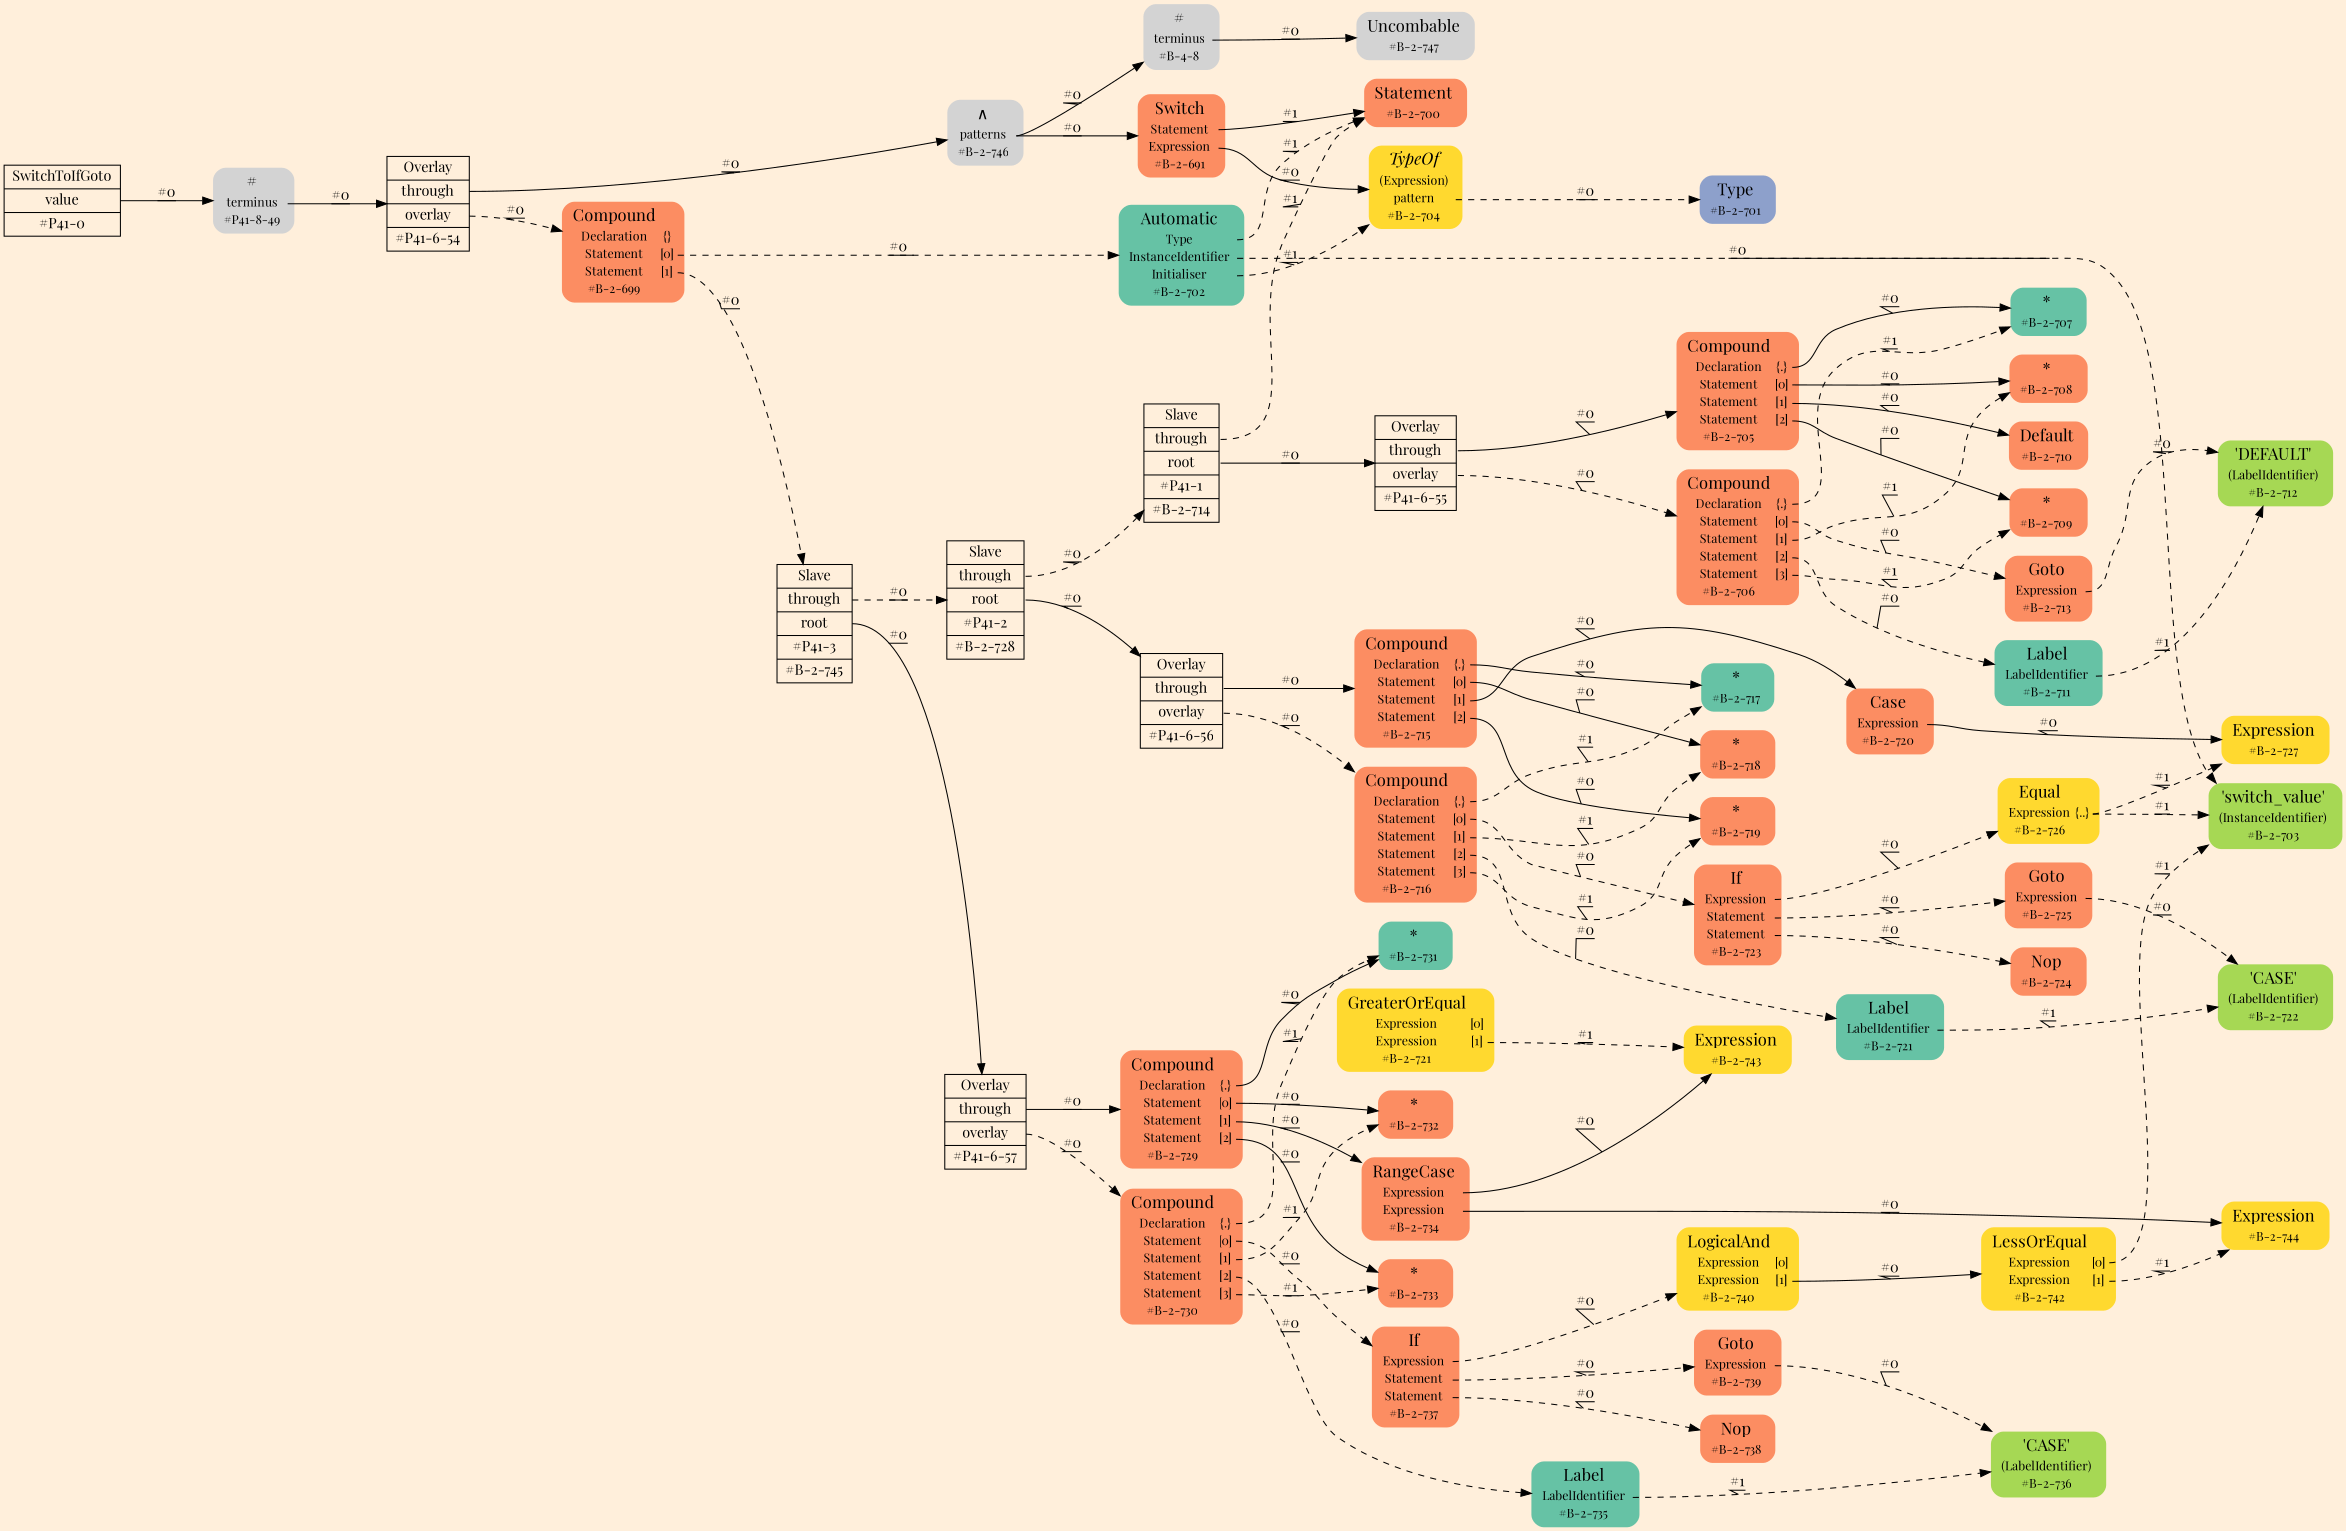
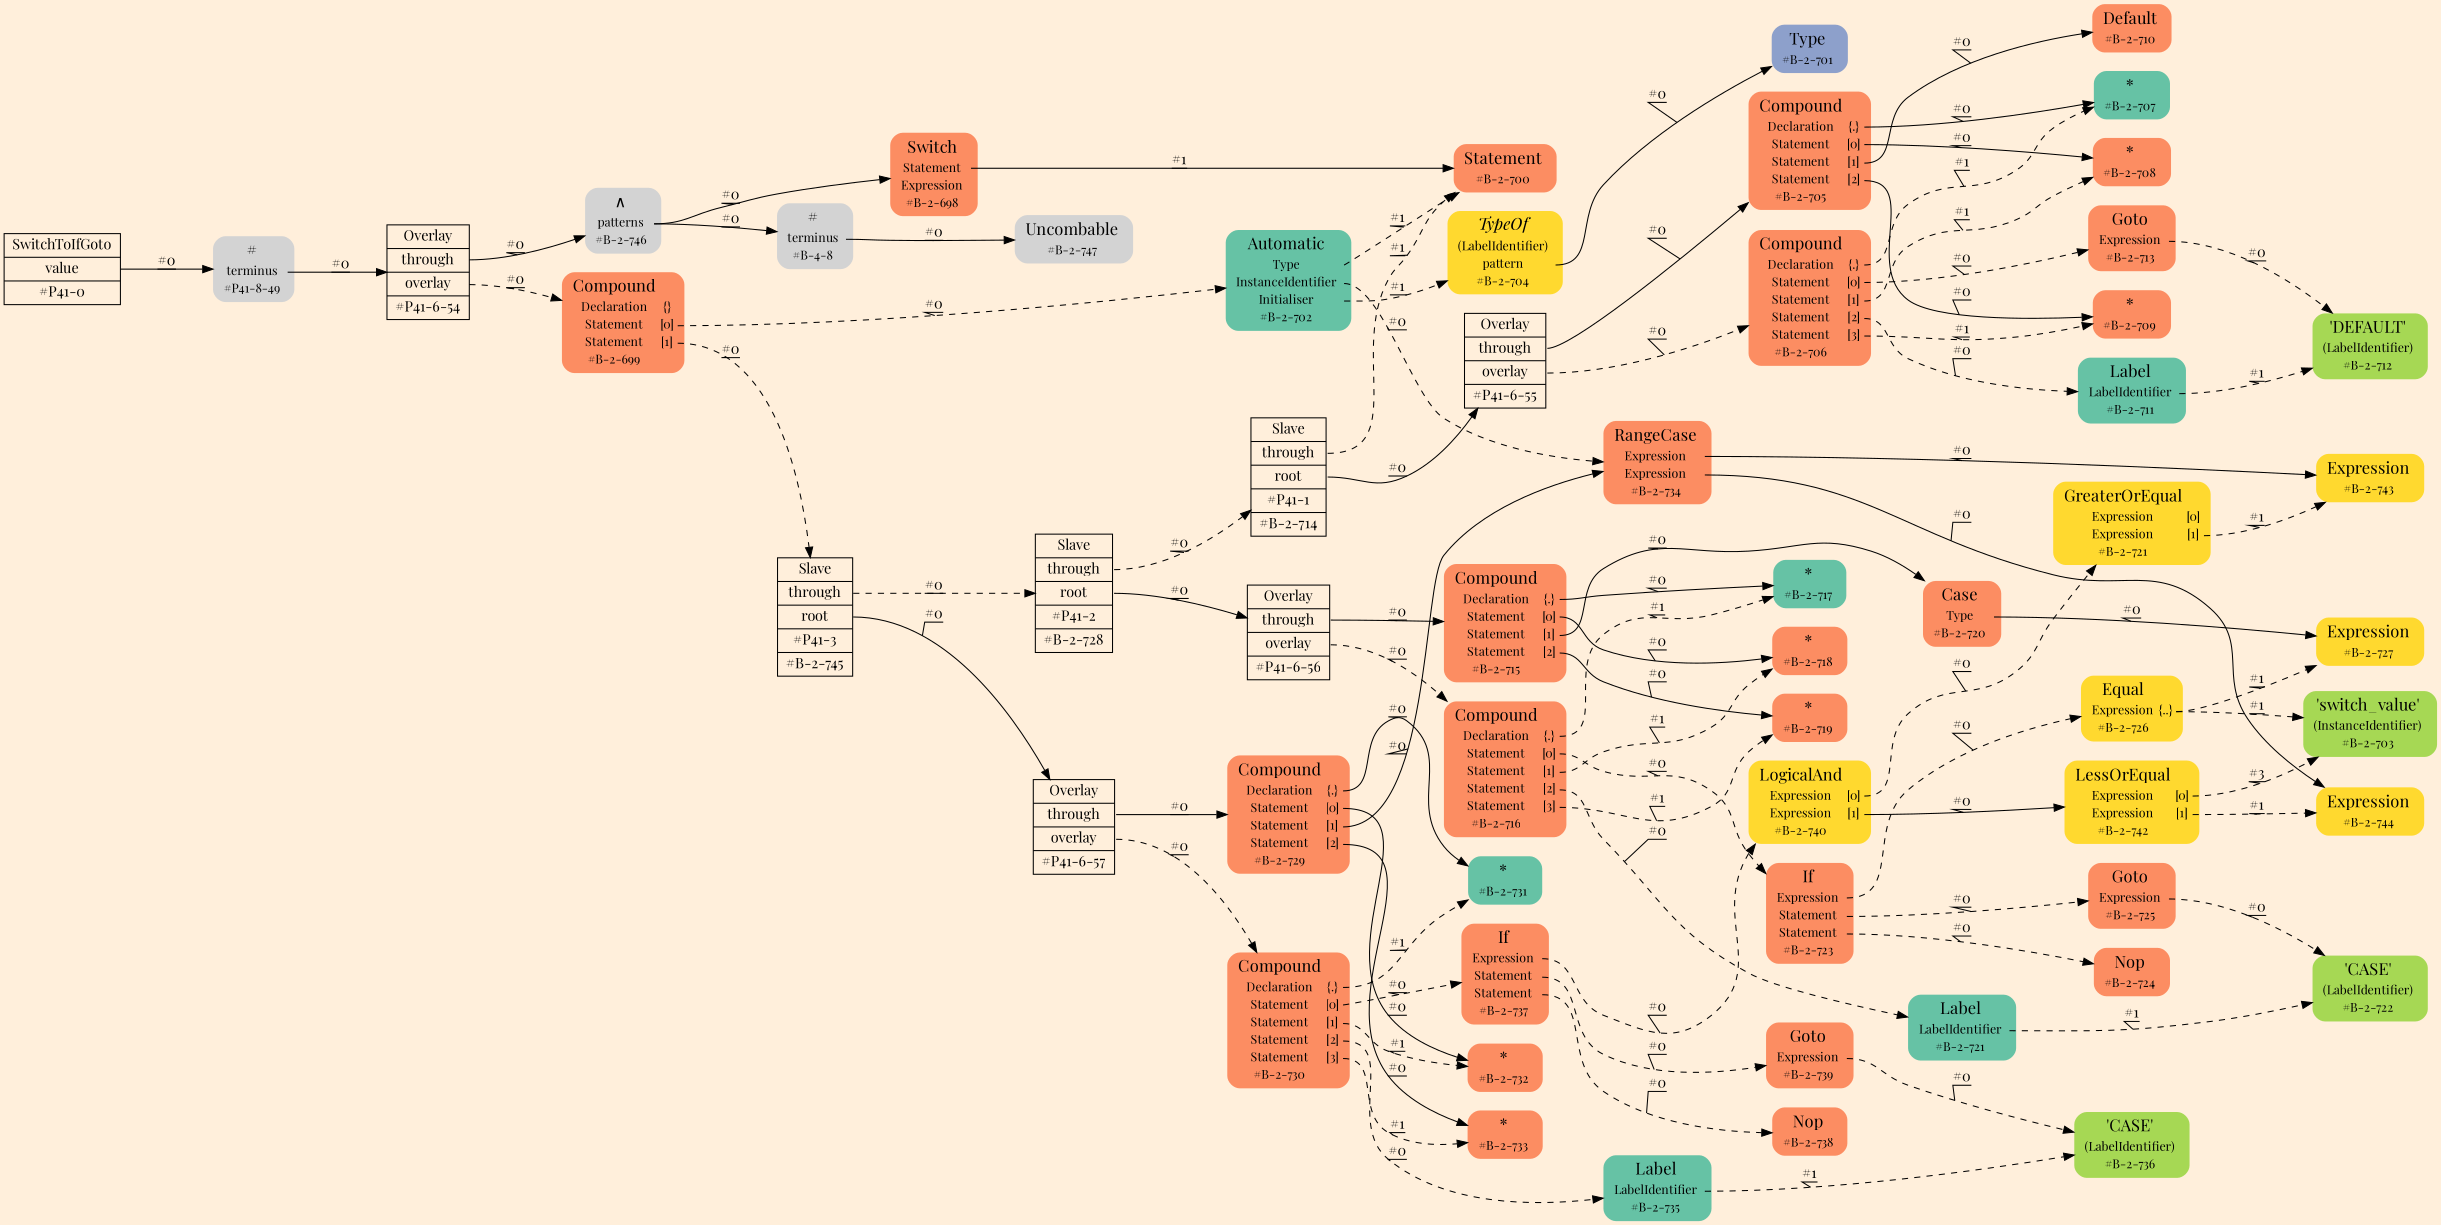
node "Switch": text "#B-2-691" -> "#B-2-698"
edge "Switch" -> "TypeOf": removed, label "#0"
node "TypeOf": text "(Expression)" -> "(LabelIdentifier)"
edge "TypeOf" -> "Type": style dashed -> solid
edge "Automatic" -> "'switch_value'": now "Automatic" -> "RangeCase"
edge "LogicalAnd" -> "GreaterOrEqual": added, label "#0"
node "Case": text "Expression" -> "Type"
edge "LessOrEqual" -> "'switch_value'": label "#1" -> "#3"
